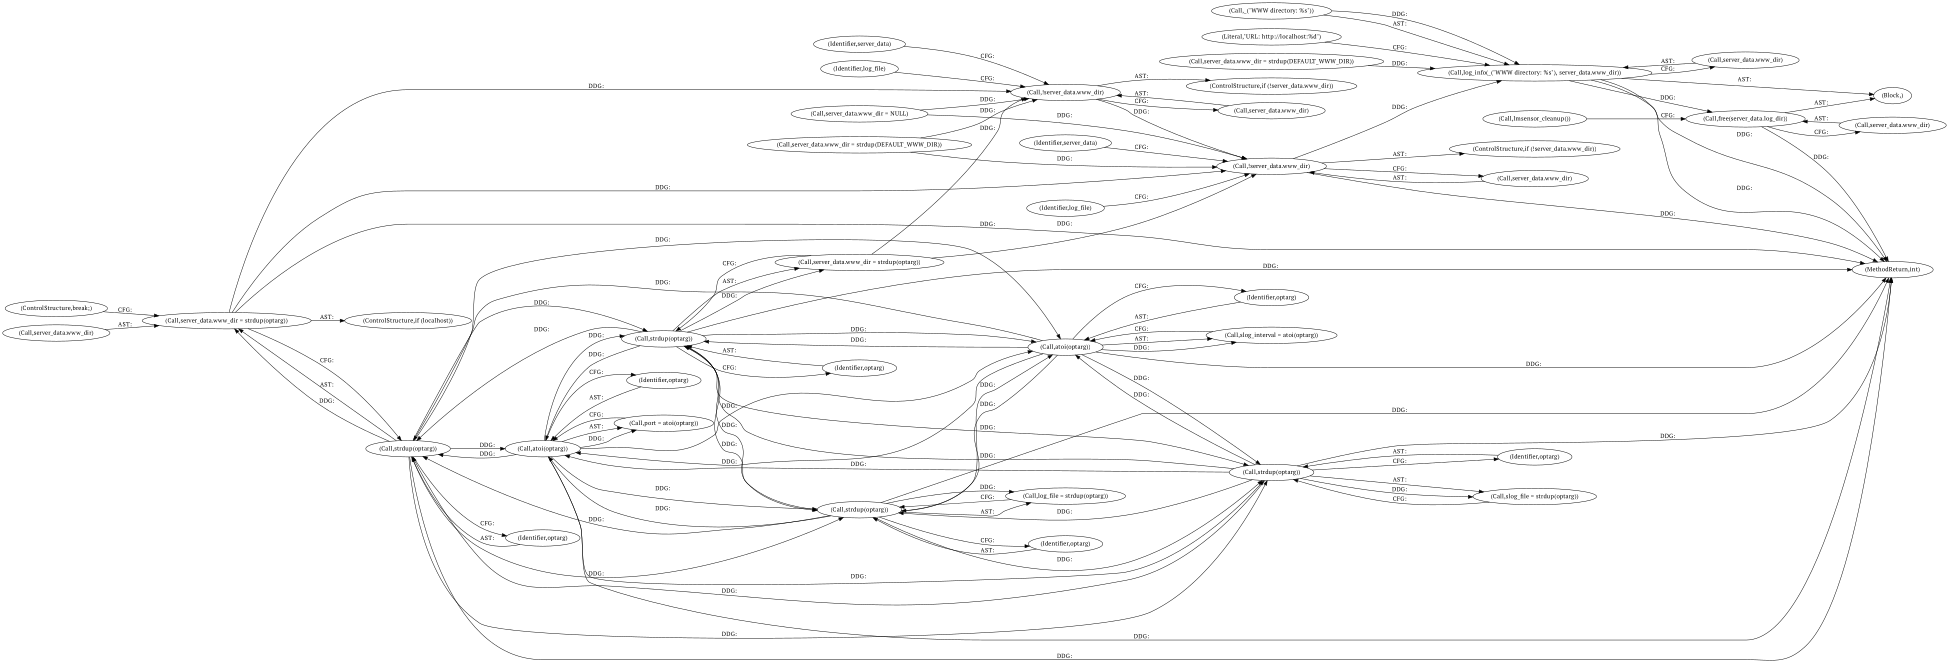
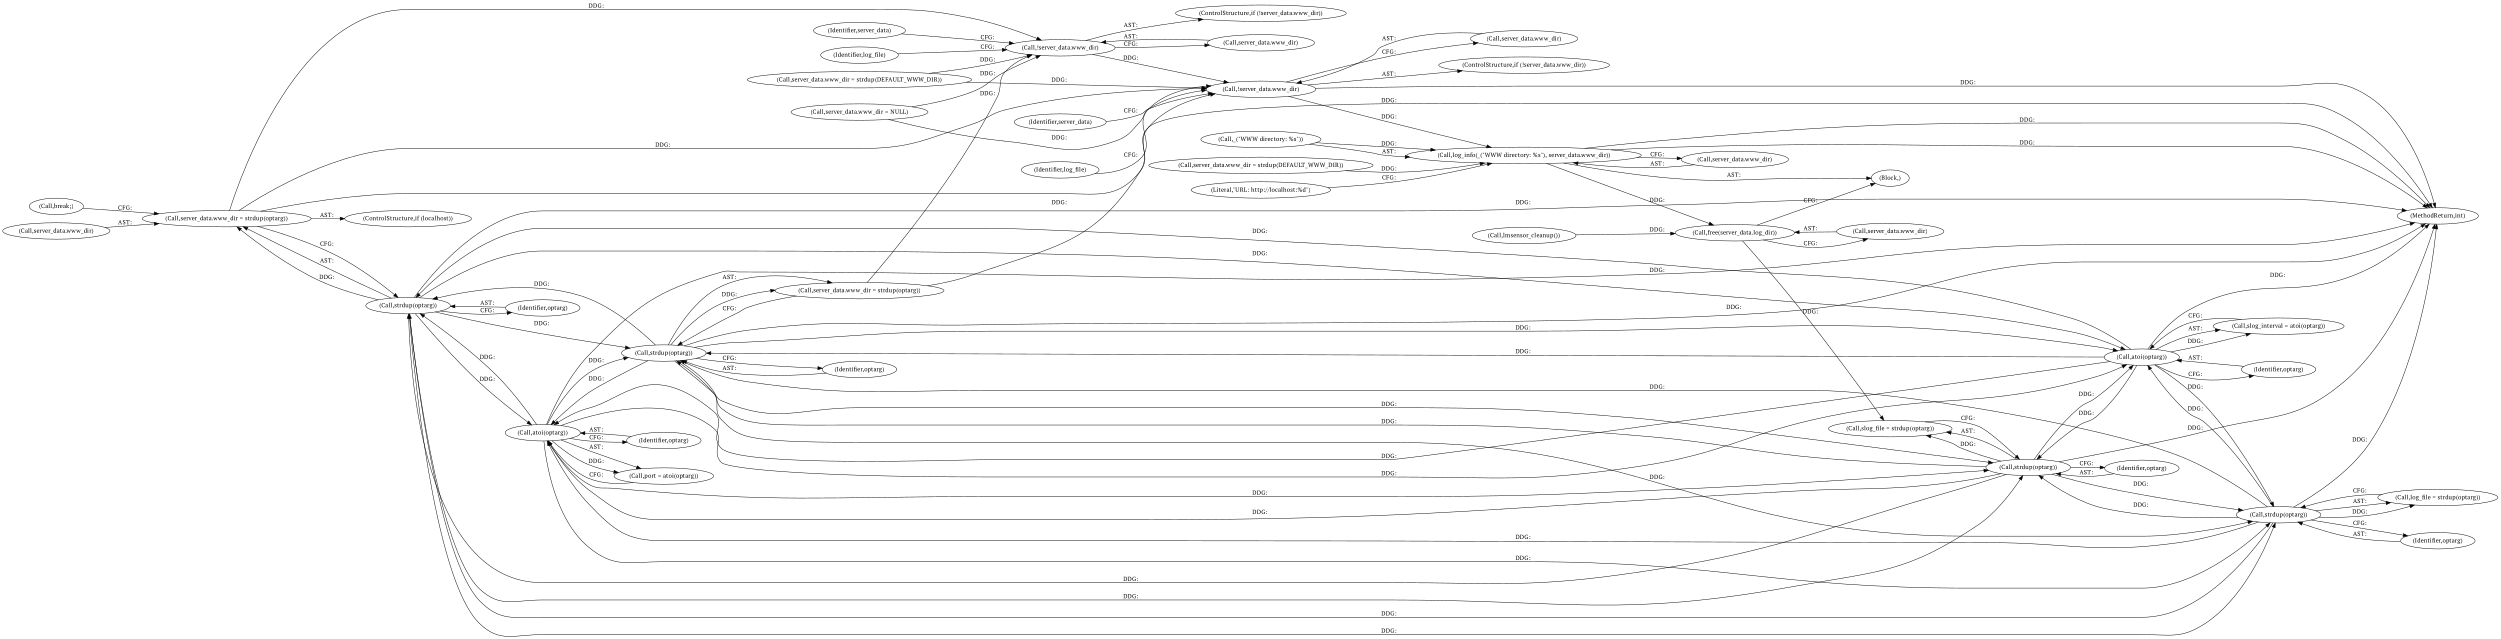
edge "(Call,free(server_data.log_dir))" -> "(Block,)": label "AST: " -> "CFG: "
edge "(Call,lmsensor_cleanup())" -> "(Call,free(server_data.log_dir))": label "CFG: " -> "DDG: "
edge "(Call,free(server_data.log_dir))" -> "(MethodReturn,int)": now "(Call,free(server_data.log_dir))" -> "(Call,slog_file = strdup(optarg))"
node "(ControlStructure,break;)": label "(ControlStructure,break;)" -> "(Call,break;)"
